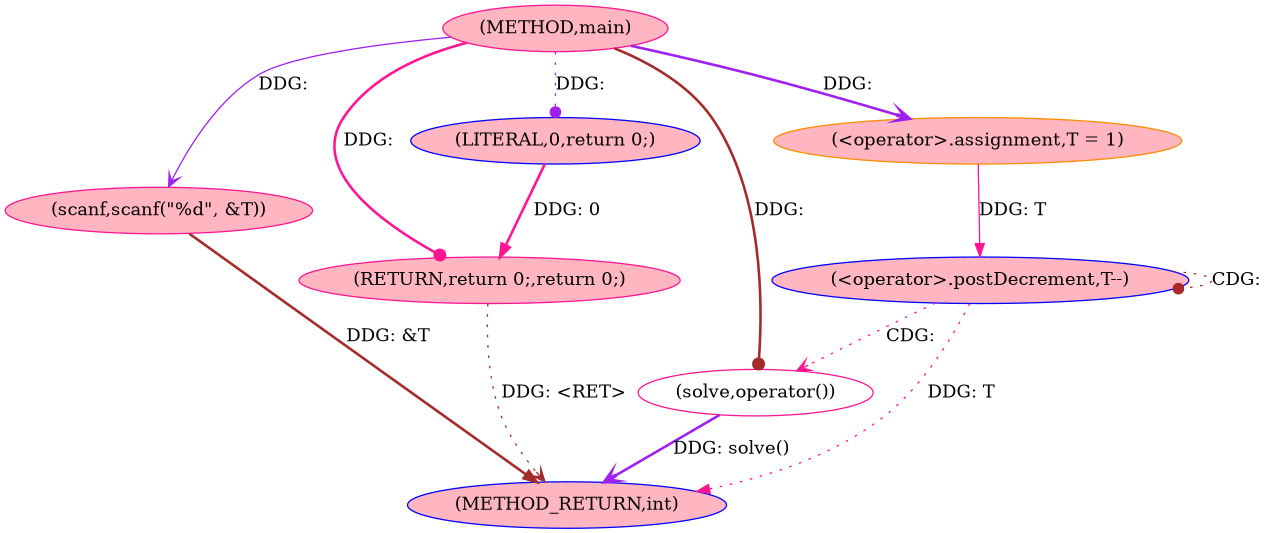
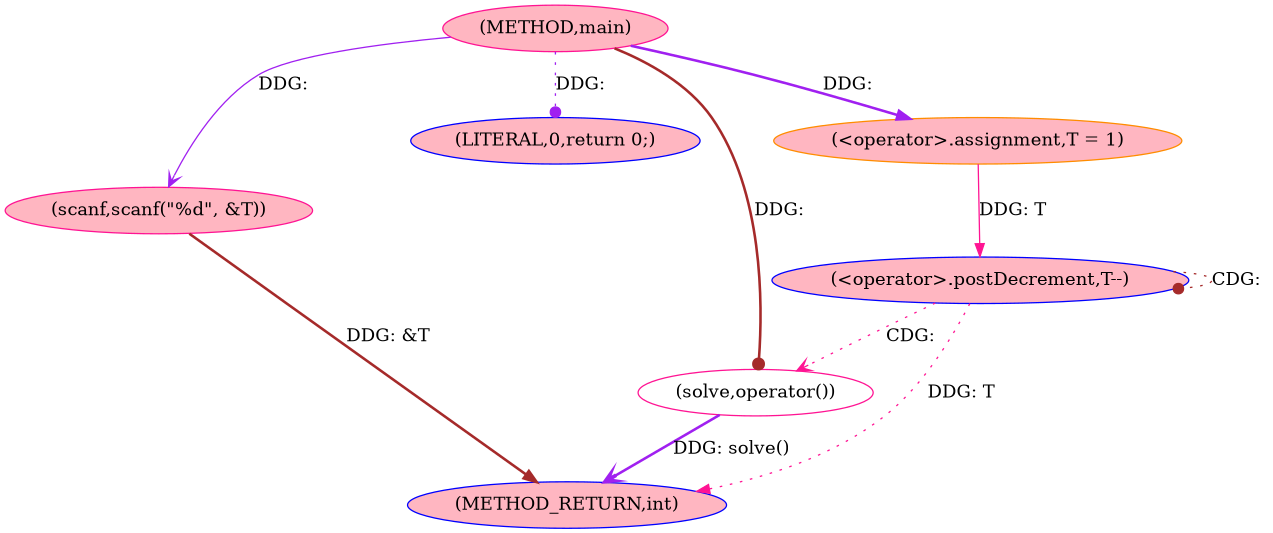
edge "(METHOD,main)" -> "(<operator>.assignment,T = 1)": arrowhead vee -> normal
node "(RETURN,return 0;,return 0;)": removed
